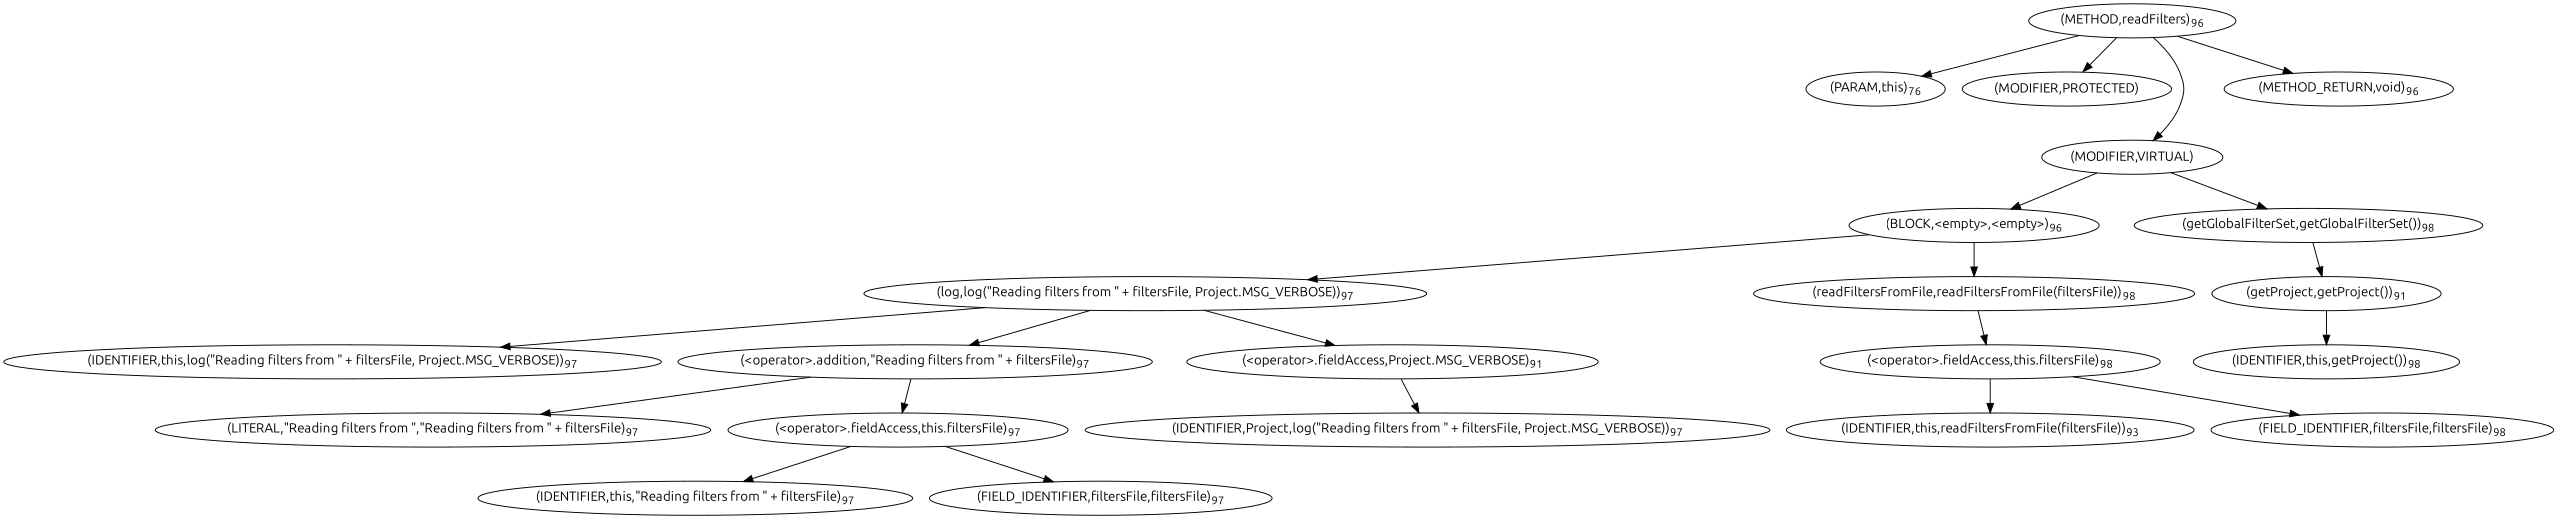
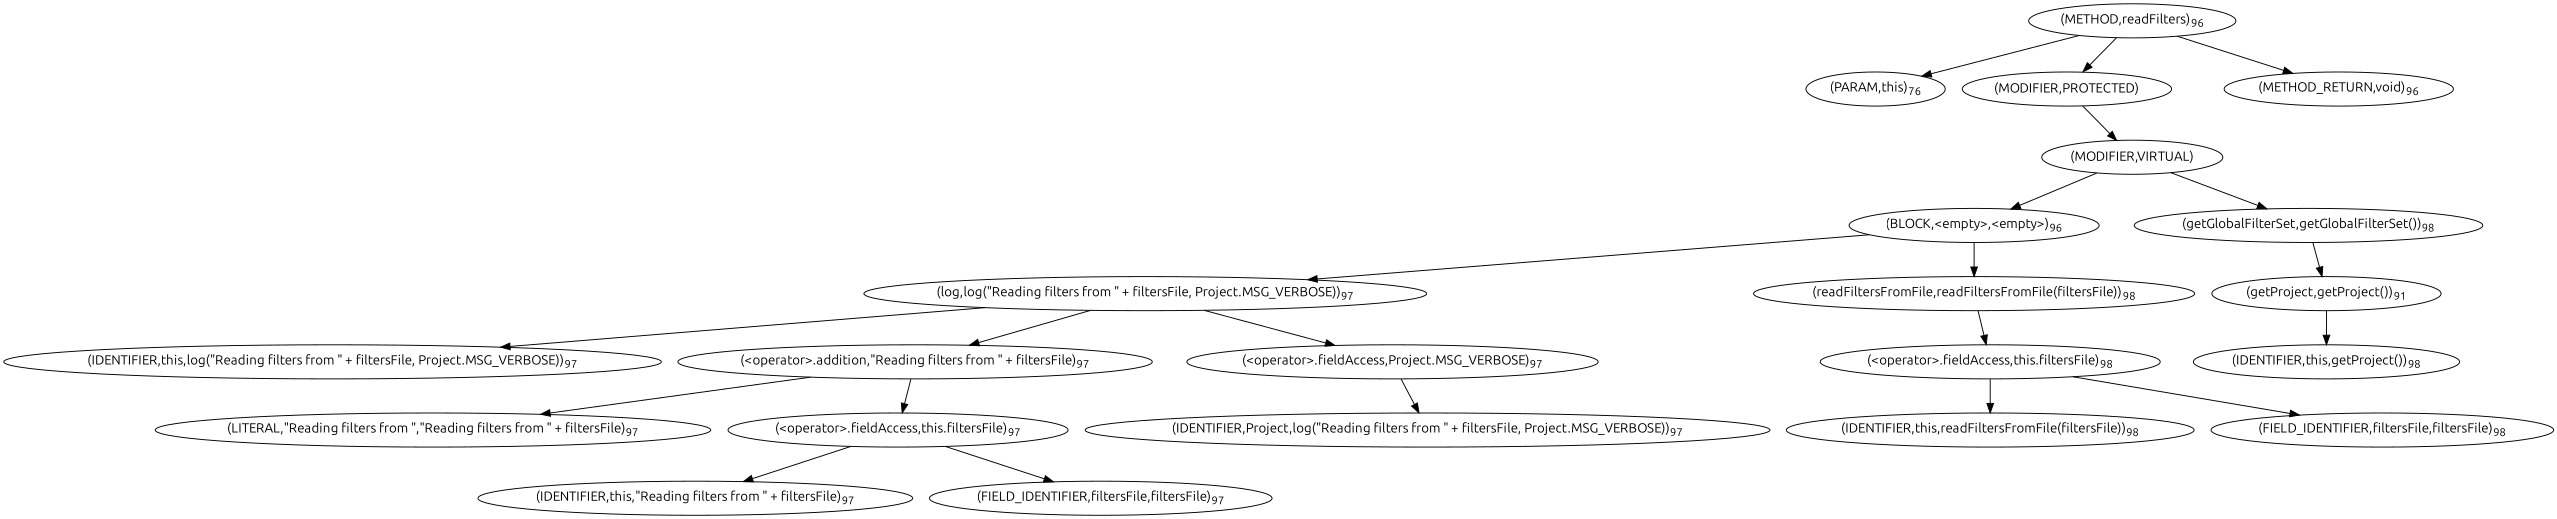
edge "(METHOD,readFilters)" -> "(MODIFIER,VIRTUAL)": now "(MODIFIER,PROTECTED)" -> "(MODIFIER,VIRTUAL)"
node "(<operator>.fieldAccess,Project.MSG_VERBOSE)": text "91" -> "97"
node "(IDENTIFIER,this,readFiltersFromFile(filtersFile))": text "93" -> "98"
